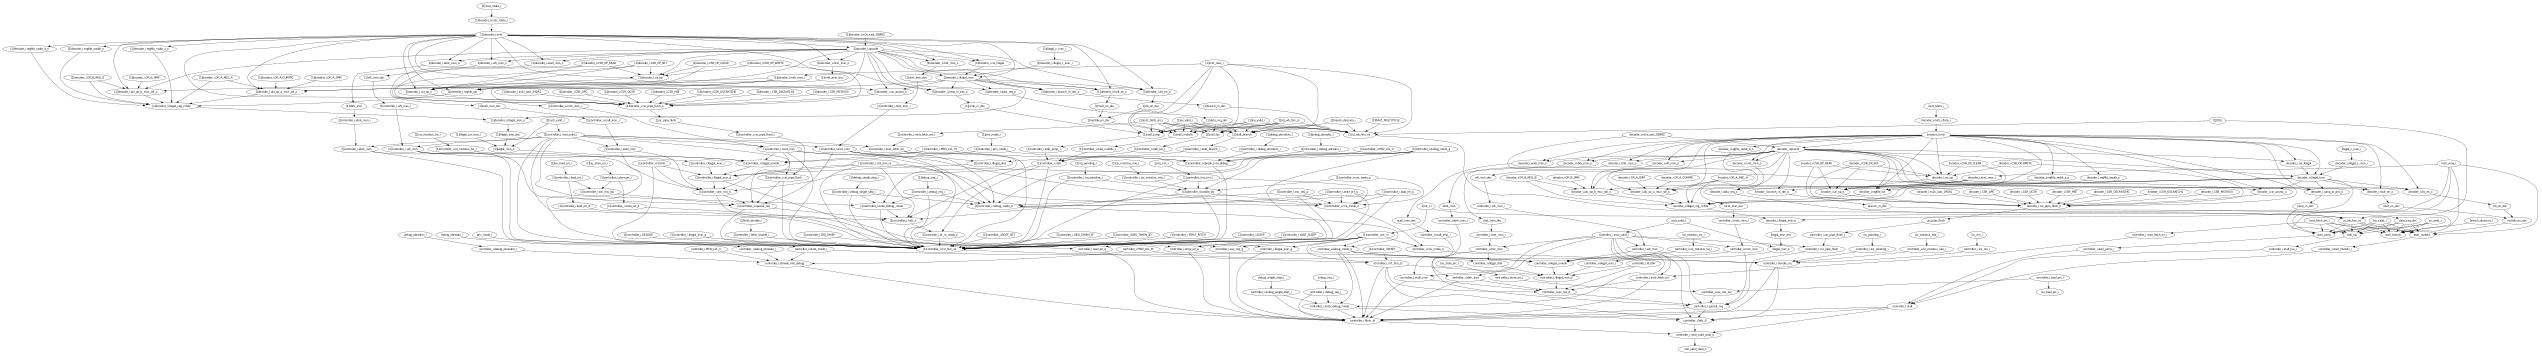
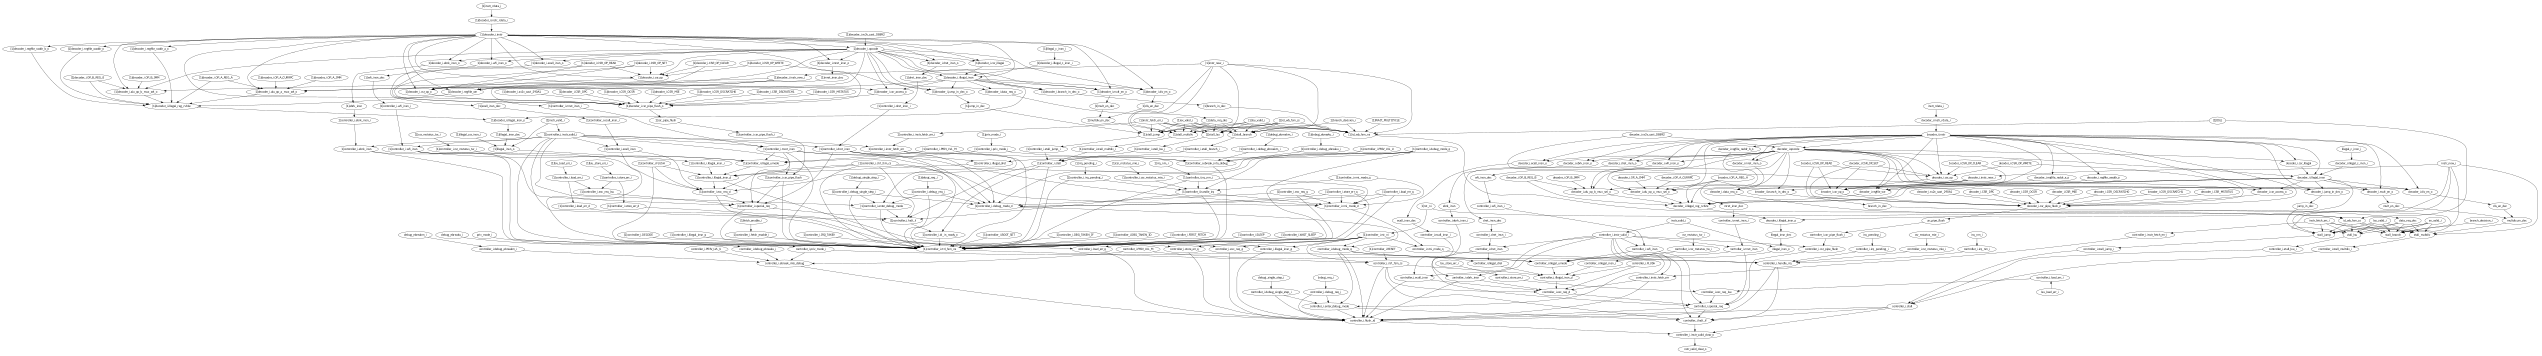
edge "ex_valid_i" -> "stall_multdiv": added
node "controller_i.rdata_mode_i": label "controller_i.rdata_mode_i" -> "controller_i.priv_mode_i"
edge "controller_i.load_err_i" -> "lsu_load_err_i": reversed
